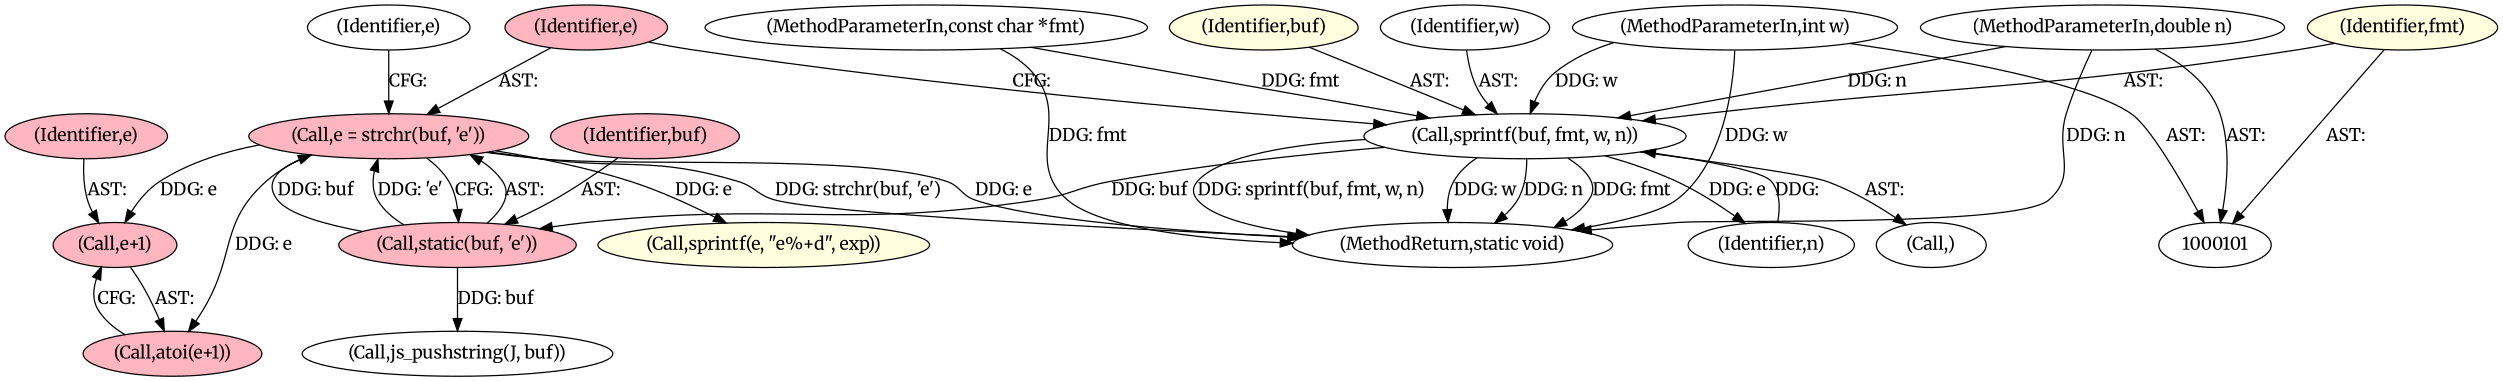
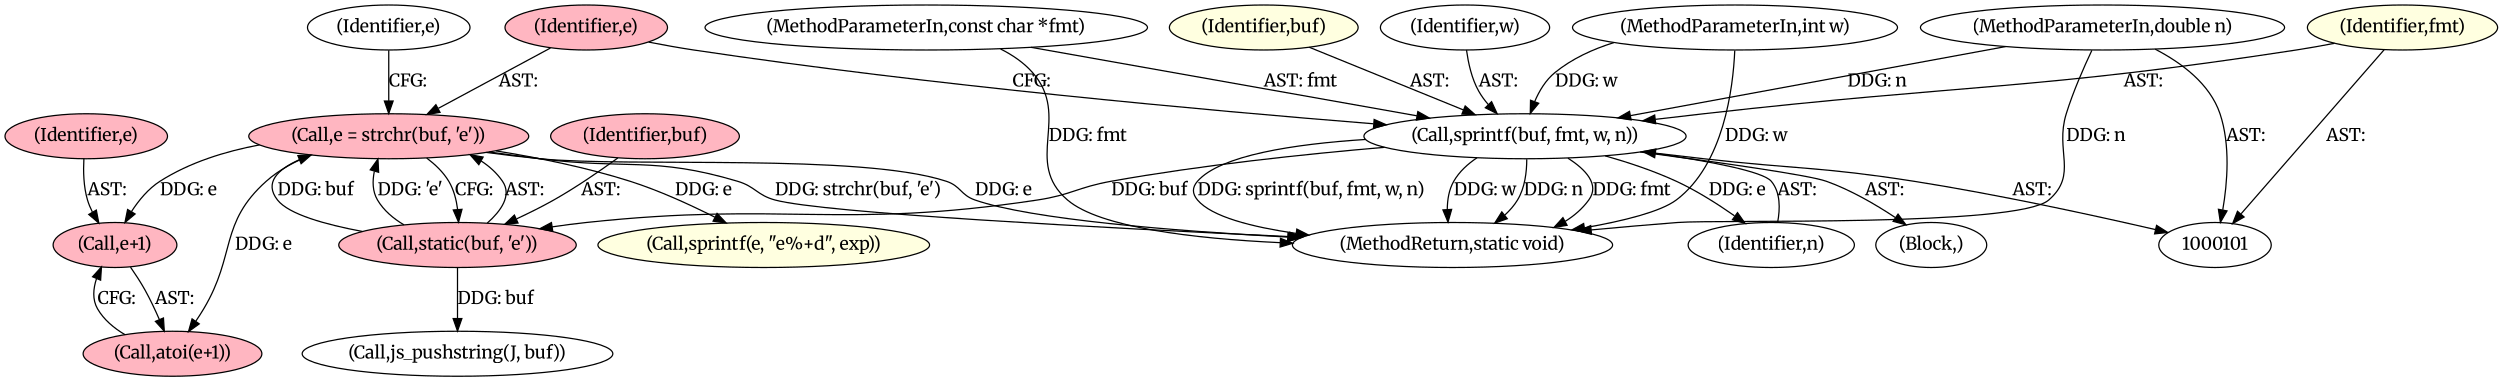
edge "(MethodParameterIn,int w)" -> "1000101": now "(Call,sprintf(buf, fmt, w, n))" -> "1000101"
edge "(MethodParameterIn,const char *fmt)" -> "(Call,sprintf(buf, fmt, w, n))": label "DDG: fmt" -> "AST: fmt"
edge "(Identifier,n)" -> "(Call,sprintf(buf, fmt, w, n))": label "DDG: " -> "AST: "
node "(Call,)": label "(Call,)" -> "(Block,)"
